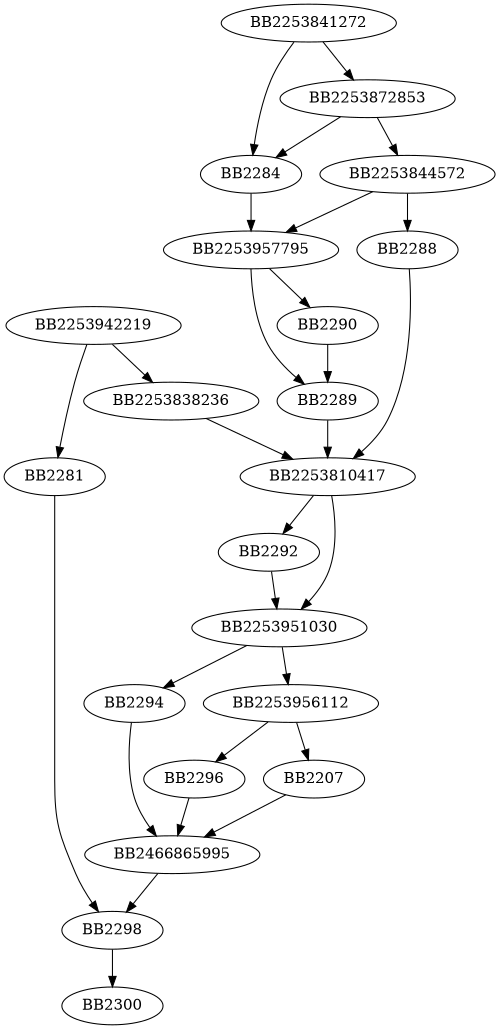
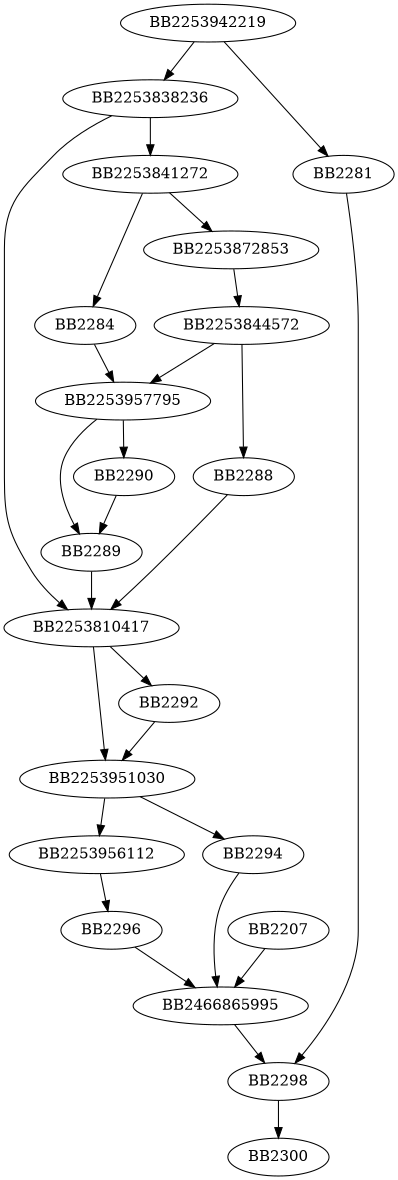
edge "BB2253838236" -> "BB2253841272": added
edge "BB2253872853" -> "BB2284": removed
edge "BB2253956112" -> "BB2207": removed
